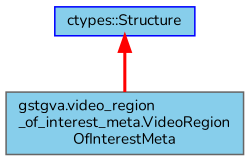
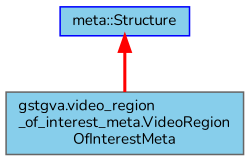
node "ctypes::Structure": label "ctypes::Structure" -> "meta::Structure"
